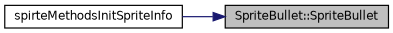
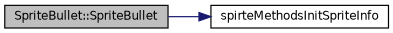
edge "spirteMethodsInitSpriteInfo" -> "SpriteBullet::SpriteBullet": reversed
